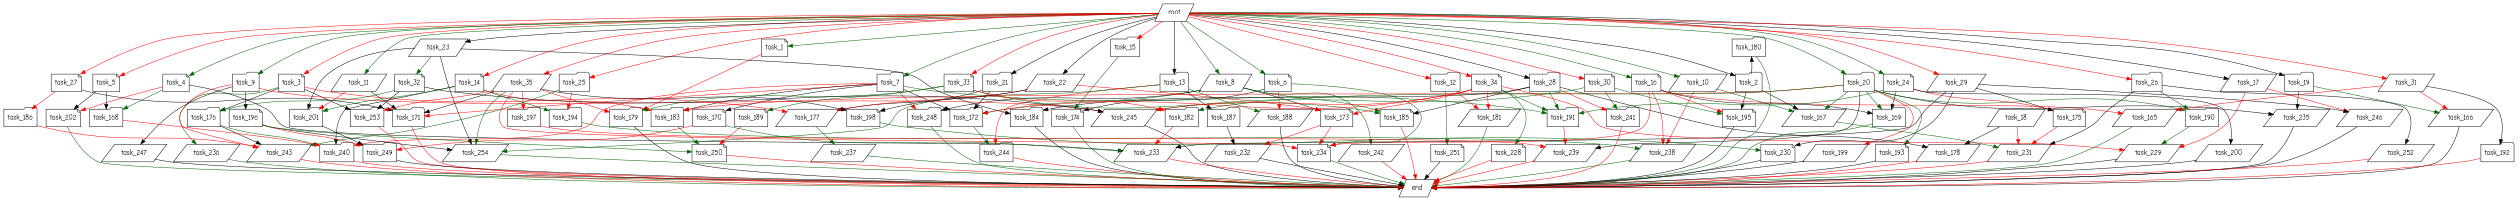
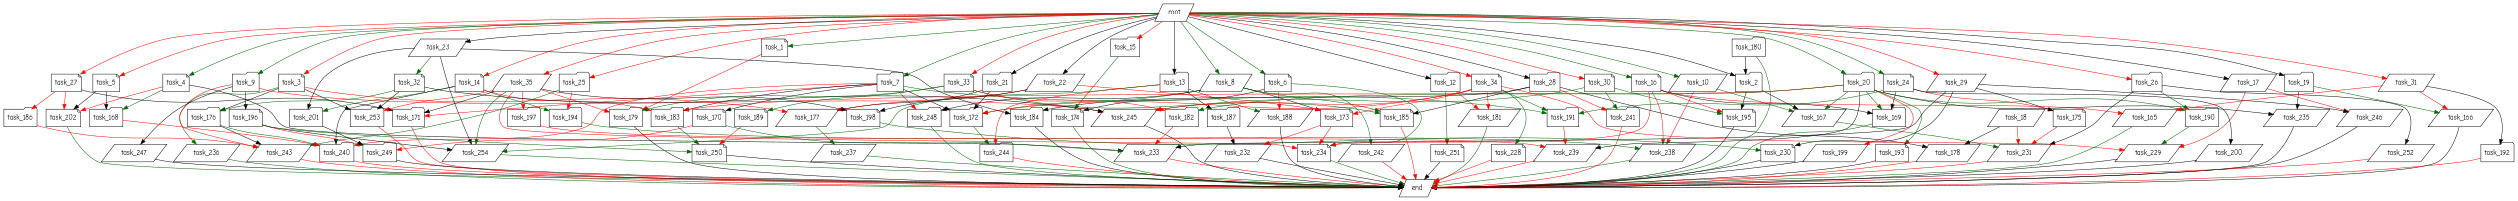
edge "root" -> "task_12": color red -> black
edge "task_2" -> "task_180": reversed
node "task_11": removed
edge "task_27" -> "task_202": added
edge "task_28" -> "task_191": removed
edge "task_250" -> "end": color red -> black
